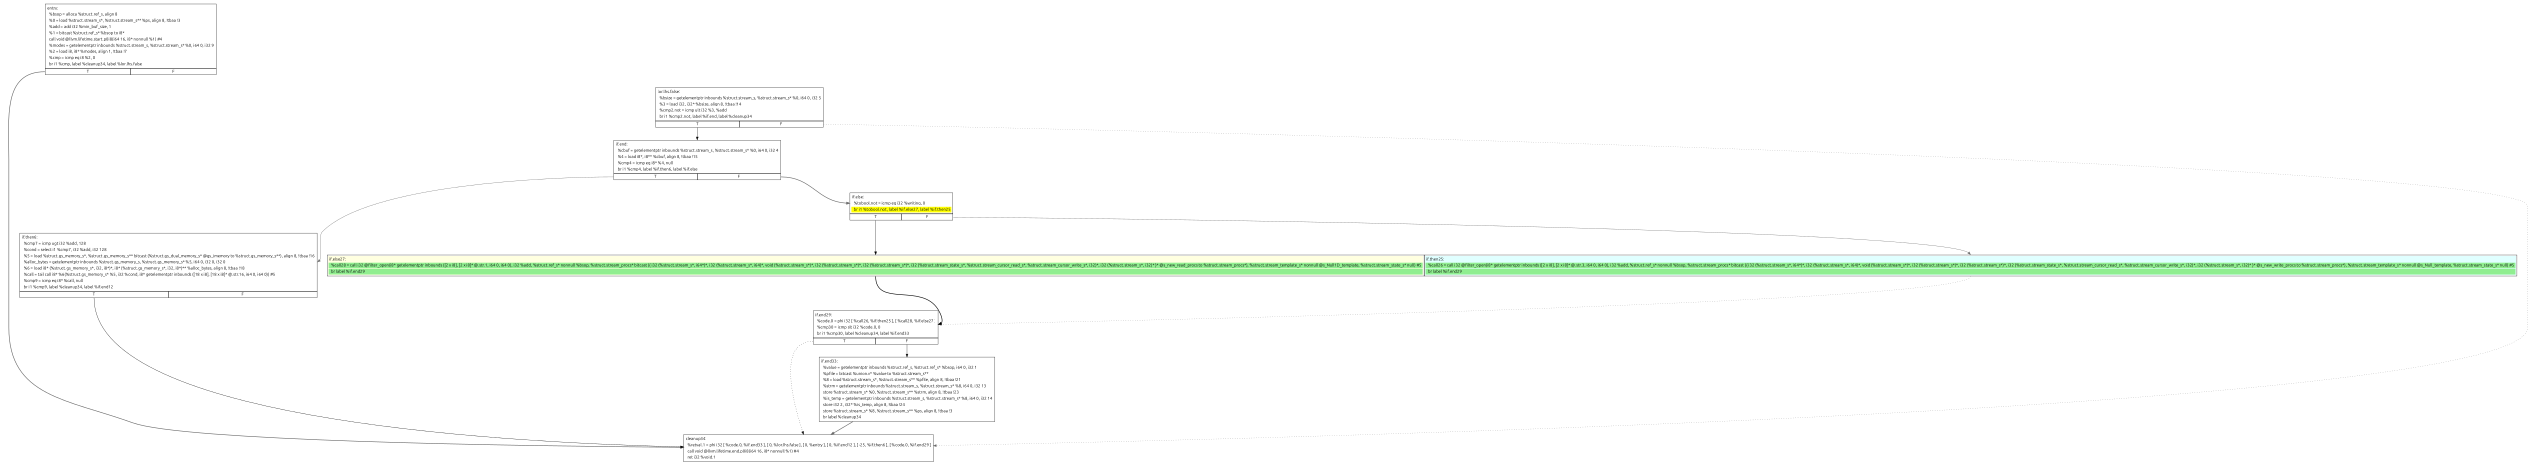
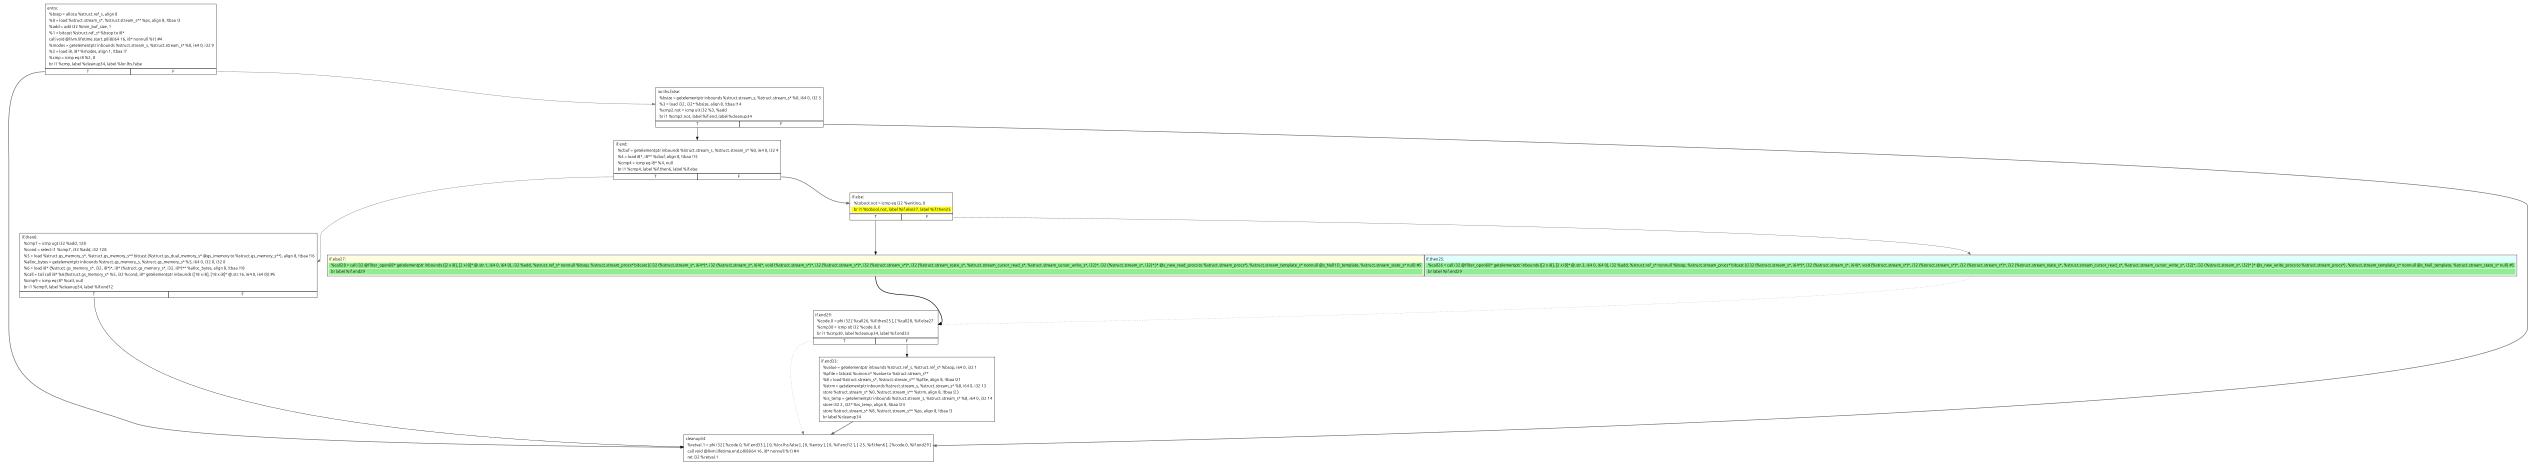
edge "entry:" -> "lor.lhs.false:": added
edge "lor.lhs.false:" -> "cleanup34:": style dotted -> bold
edge "if.end29:" -> "cleanup34:": color black -> gray40
node "cleanup34:": text "ret i32 %void.1" -> "ret i32 %retval.1"
